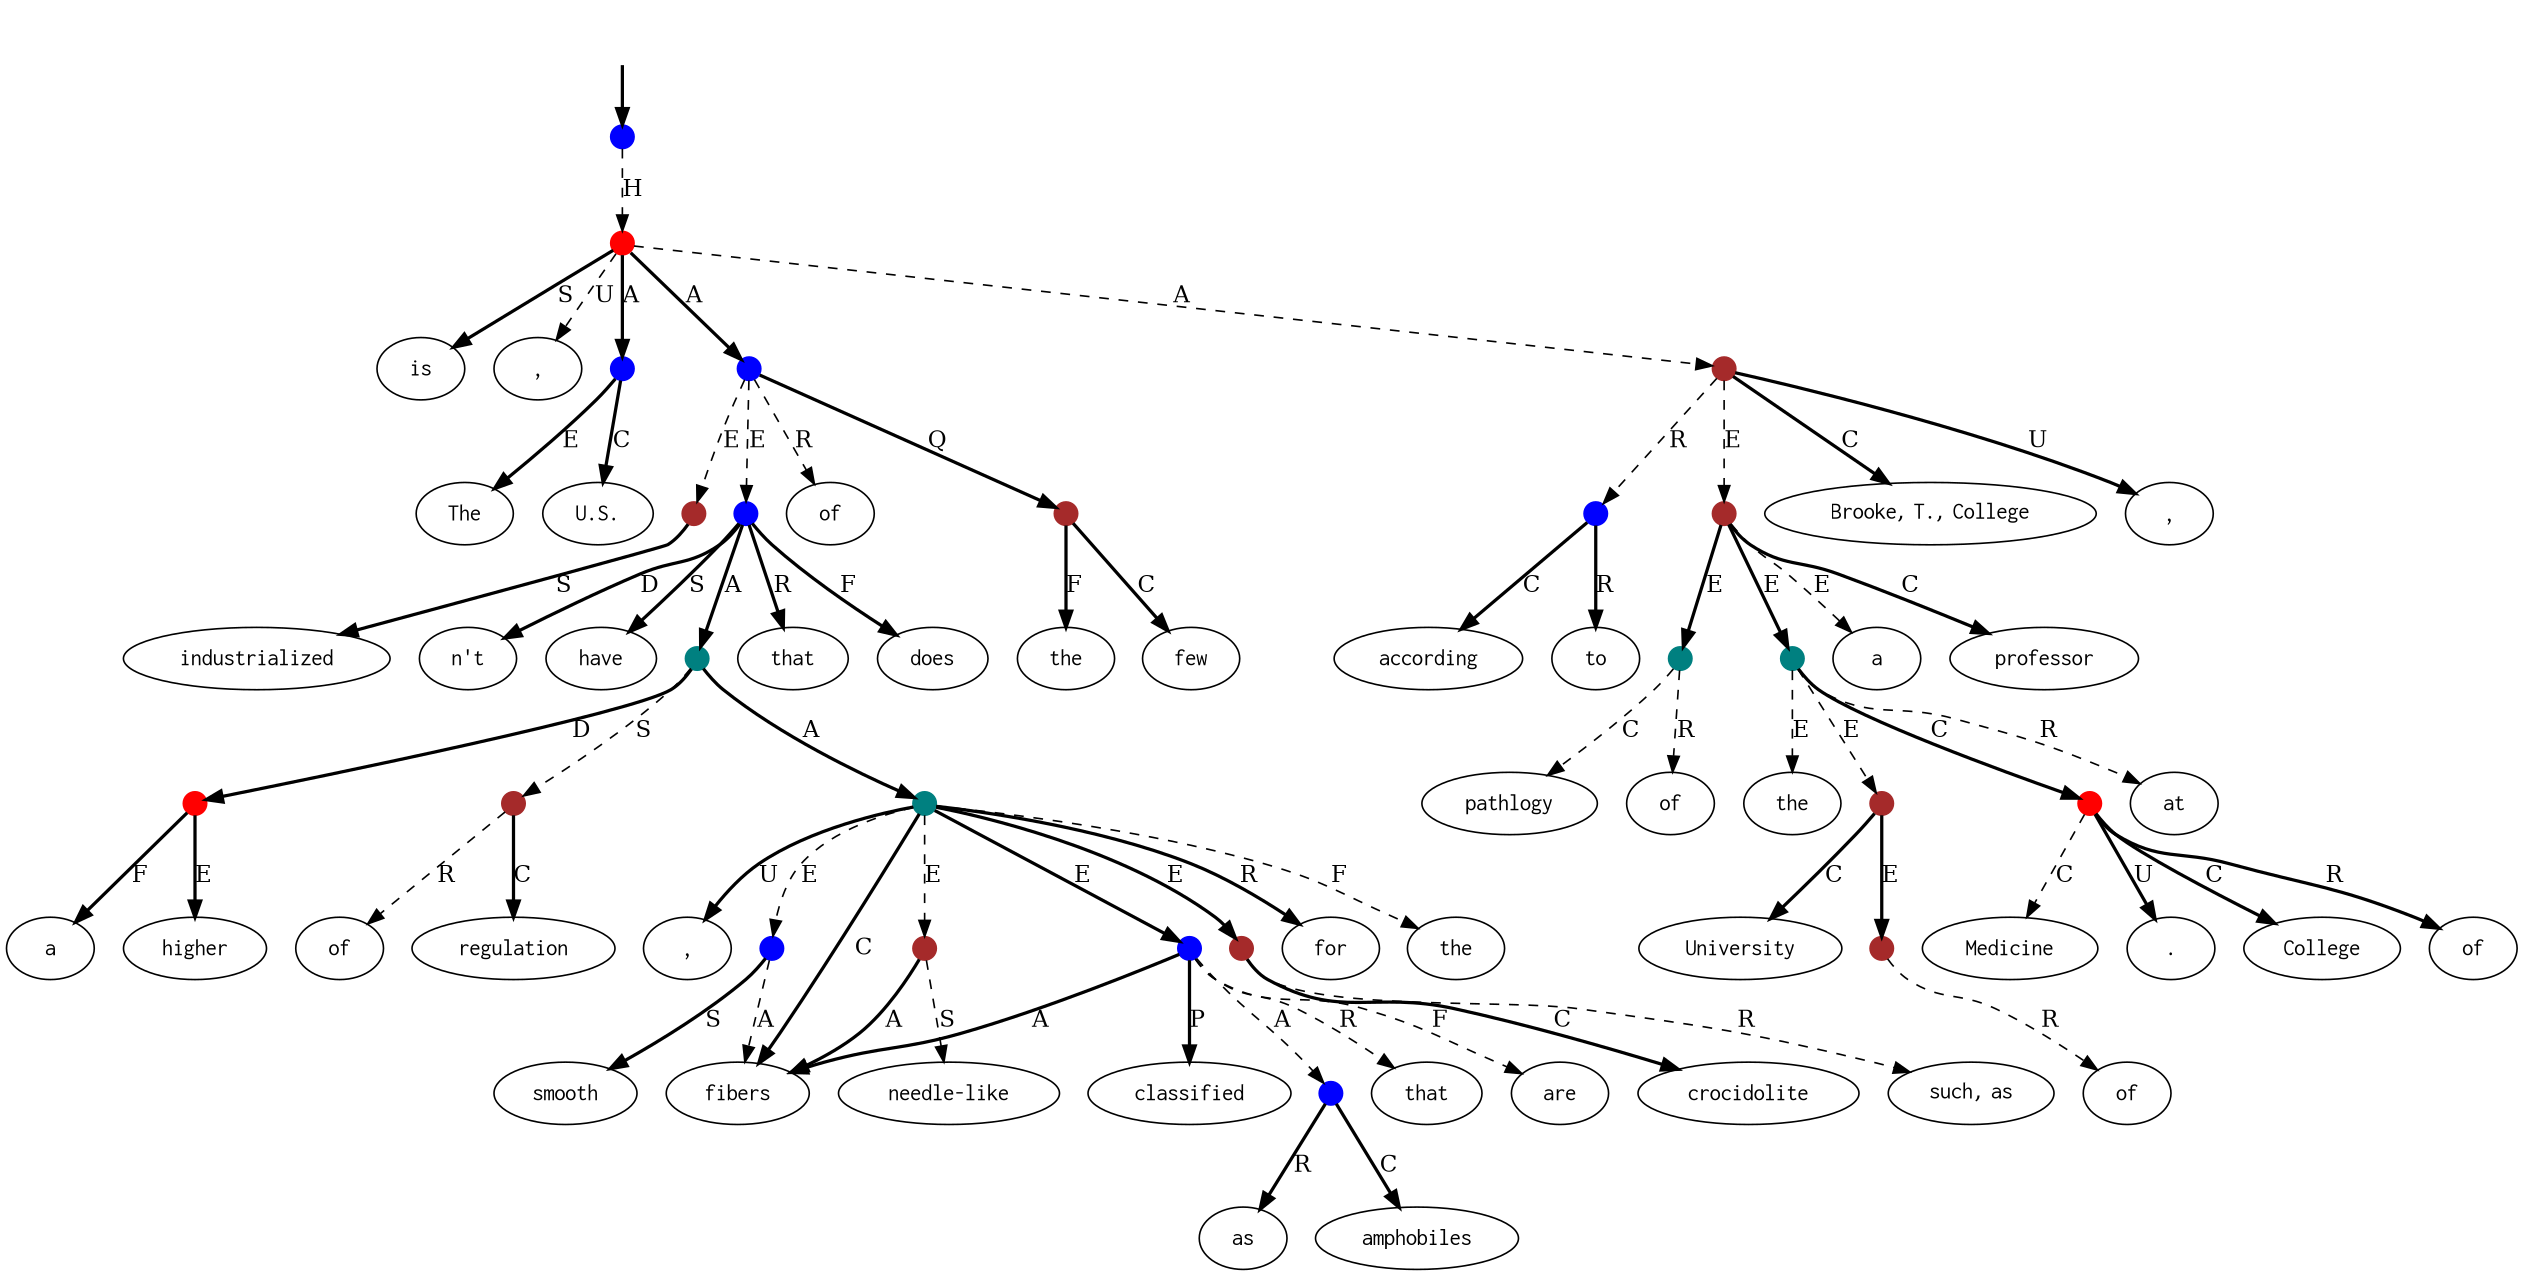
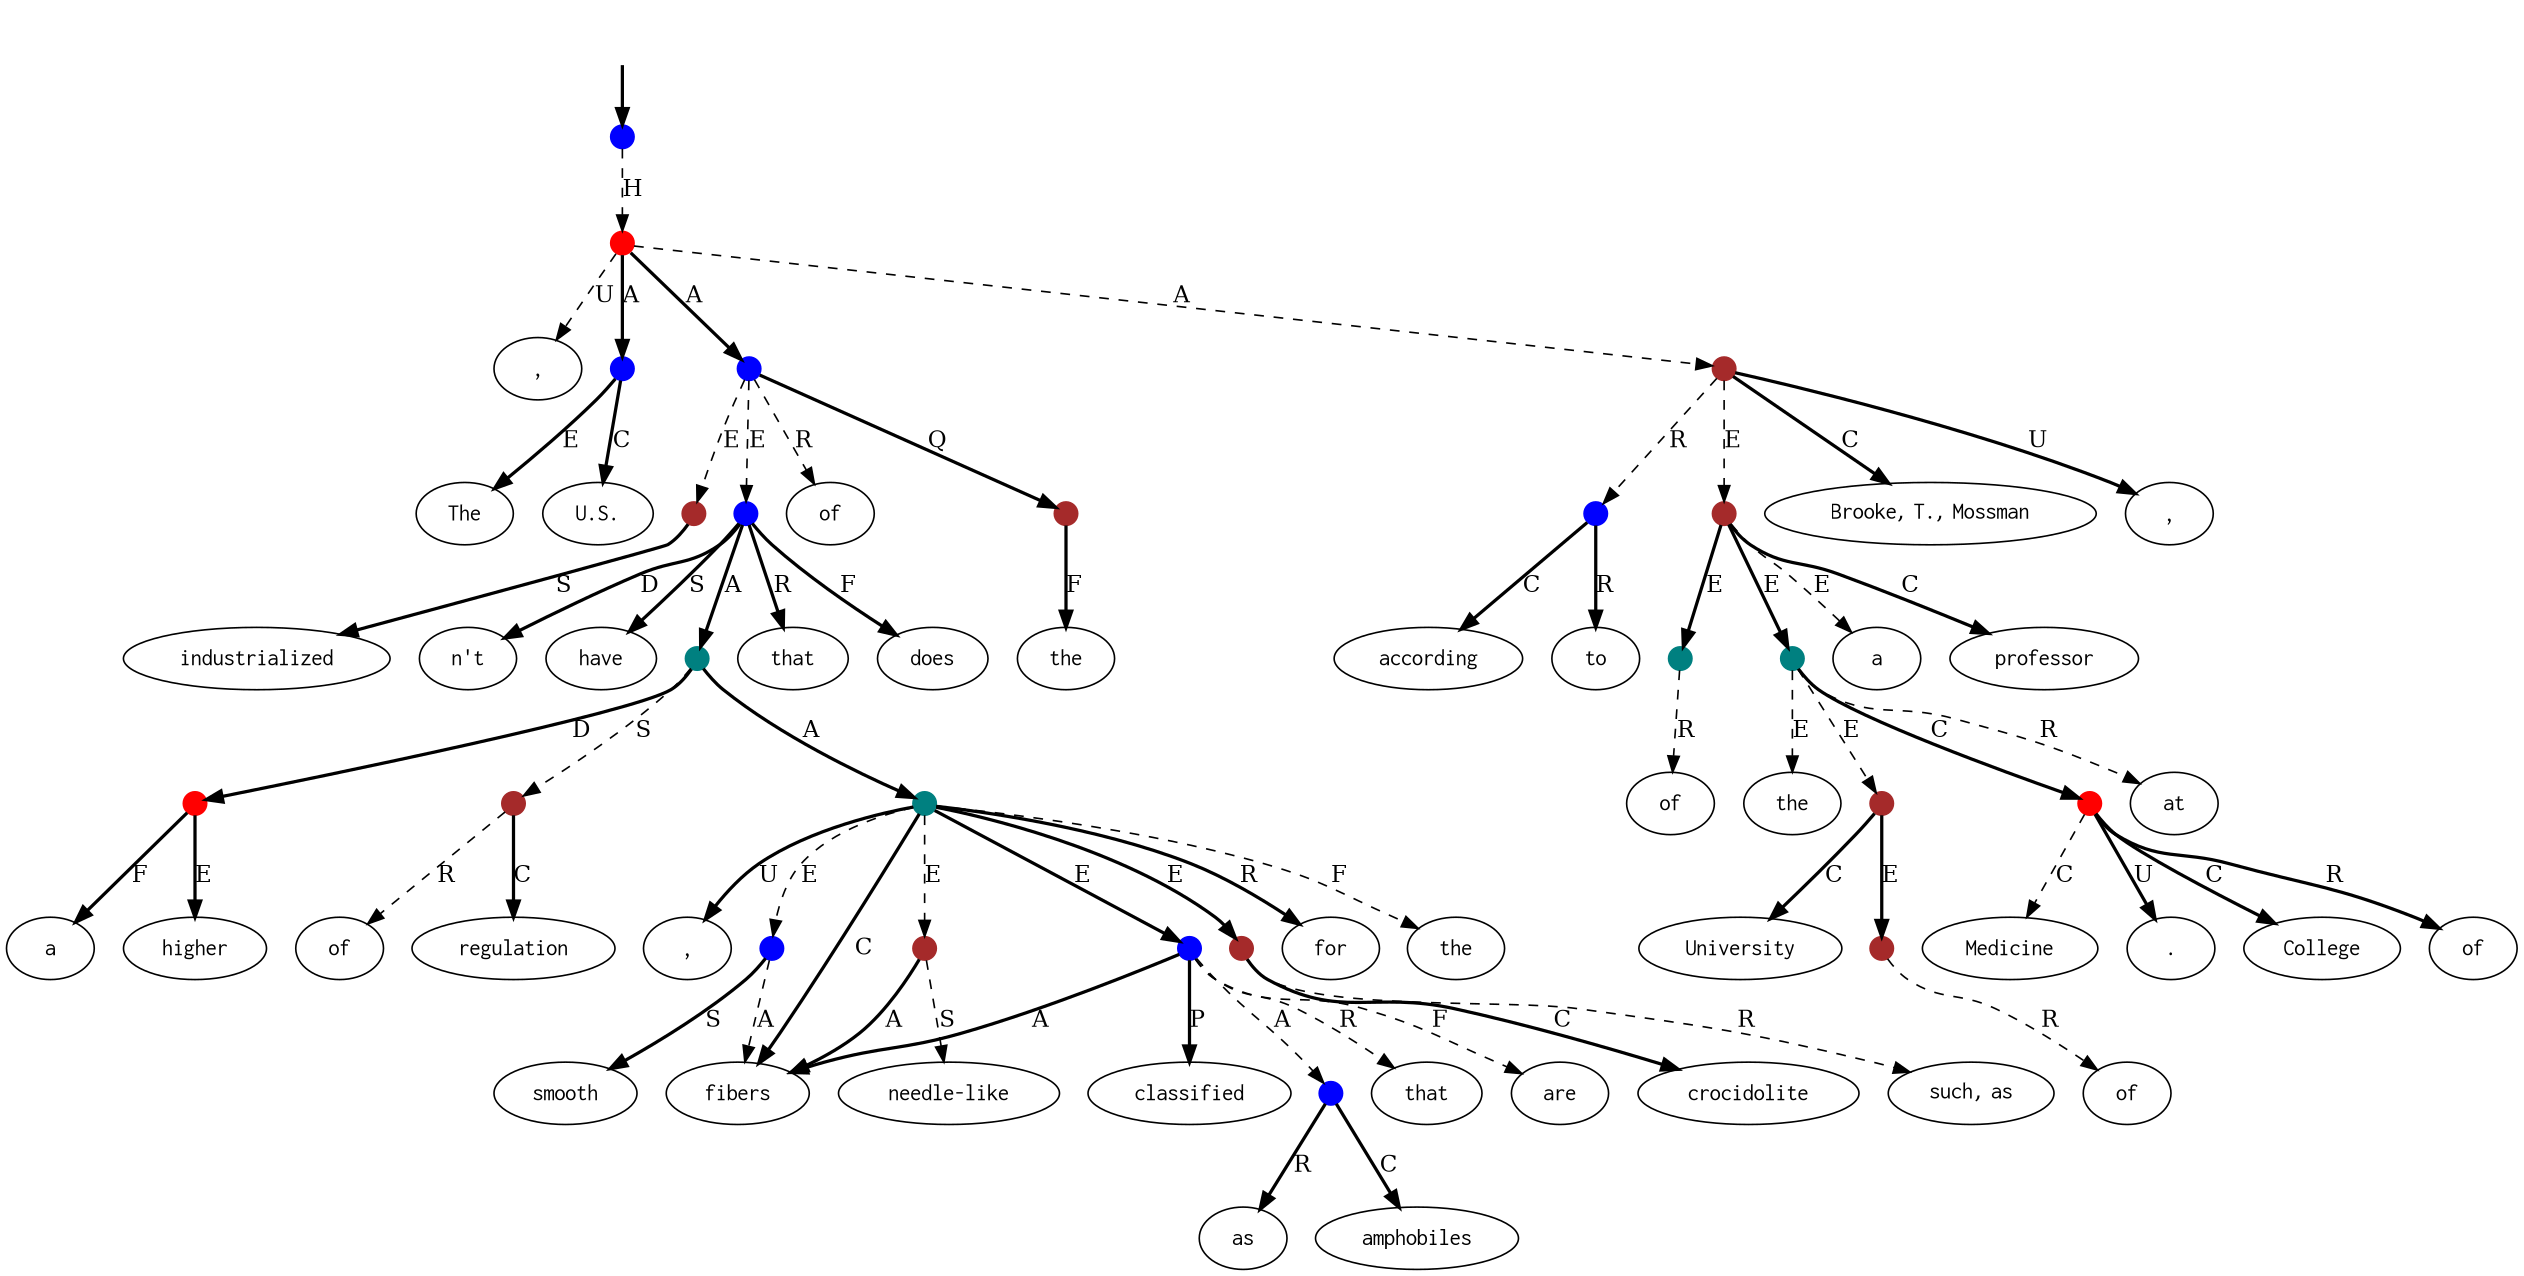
node "is": removed
node "Brooke": text "College" -> "Mossman"
node "few": removed
node "pathlogy": removed
